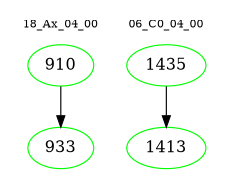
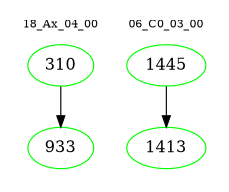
cluster "06_C0_04_00": label "06_C0_04_00" -> "06_C0_03_00"
node "910": label "910" -> "310"
node "1435": label "1435" -> "1445"
